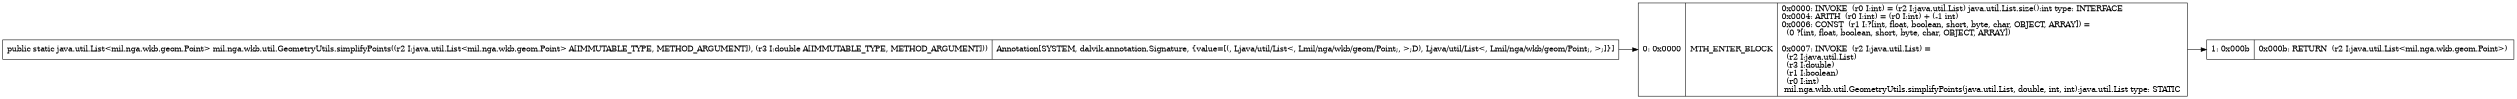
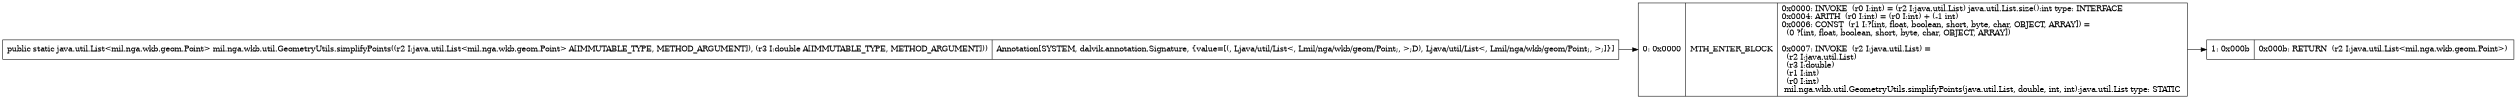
node "0: 0x0000": text "(r1 I:boolean)" -> "(r1 I:int)"
